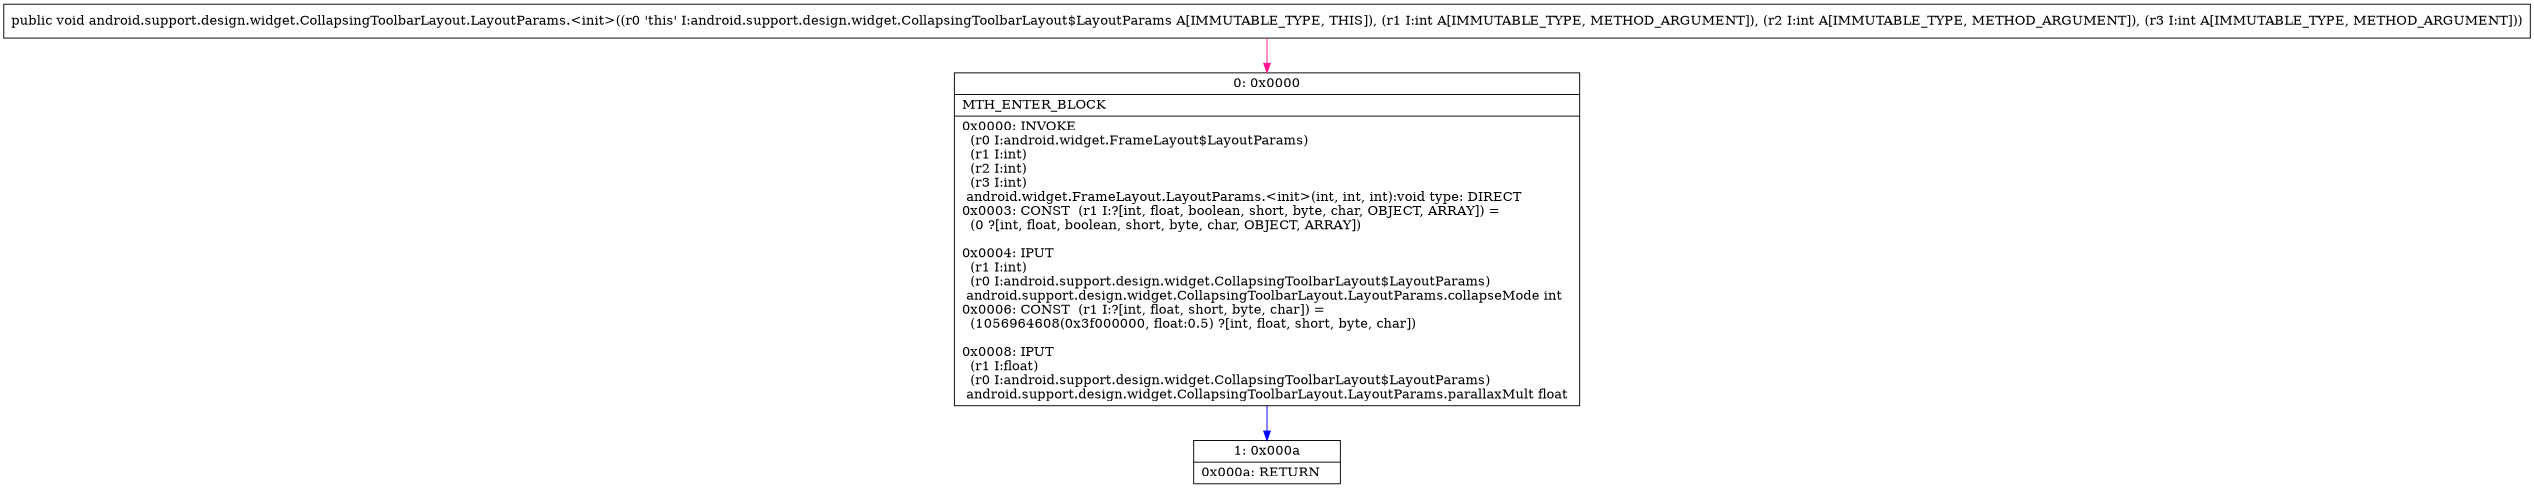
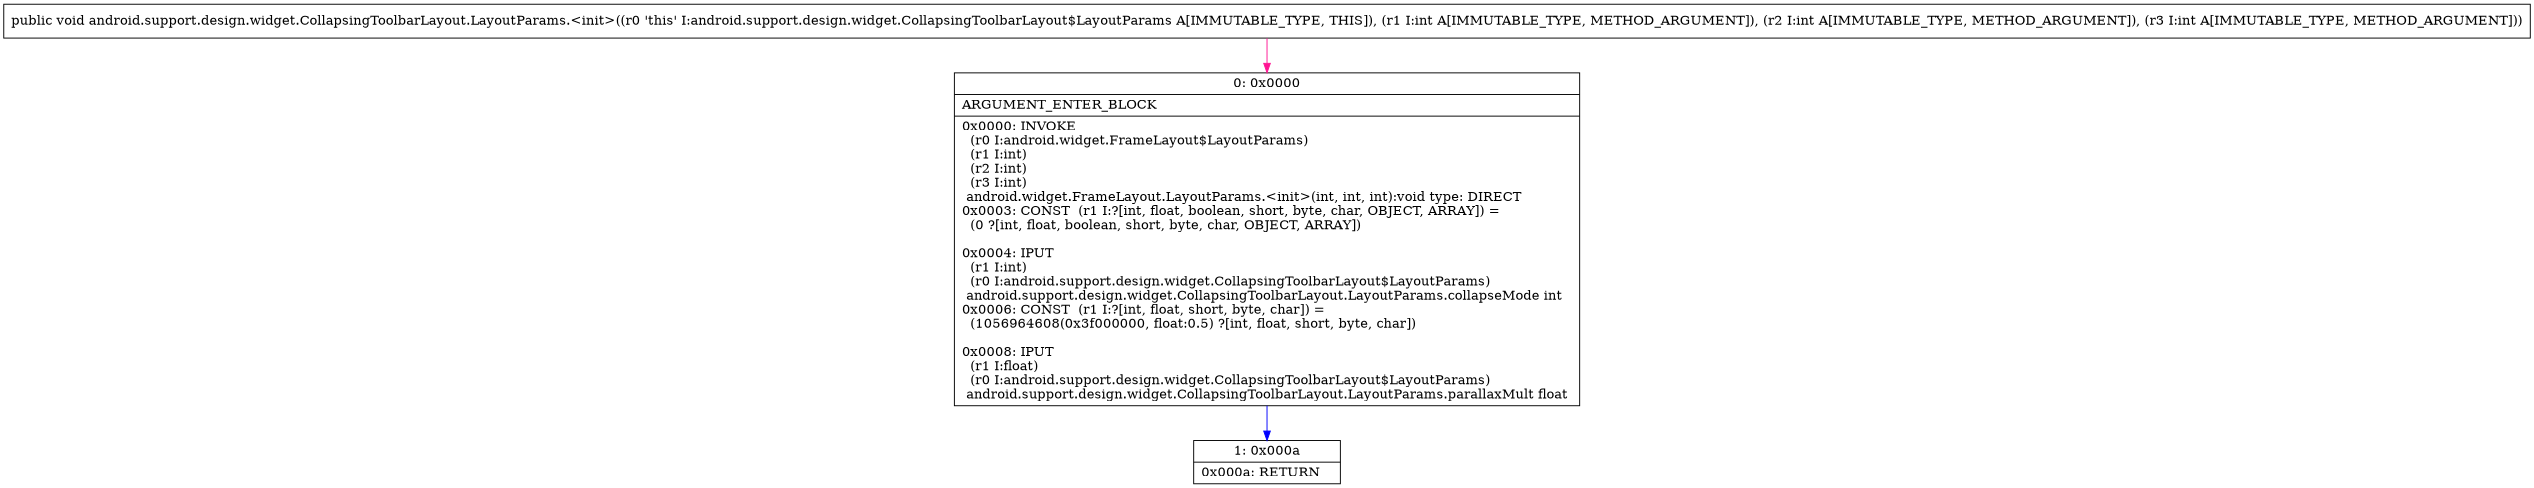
node "0: 0x0000": text "MTH_ENTER_BLOCK" -> "ARGUMENT_ENTER_BLOCK"
